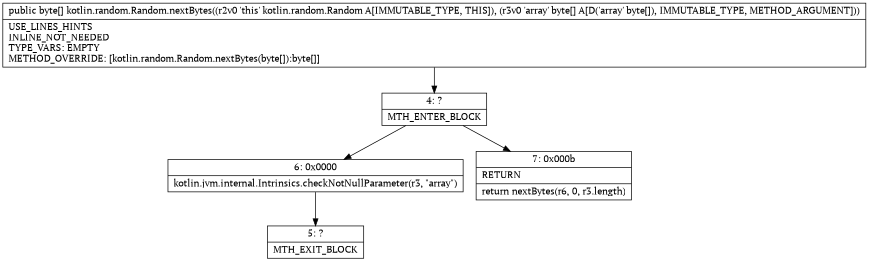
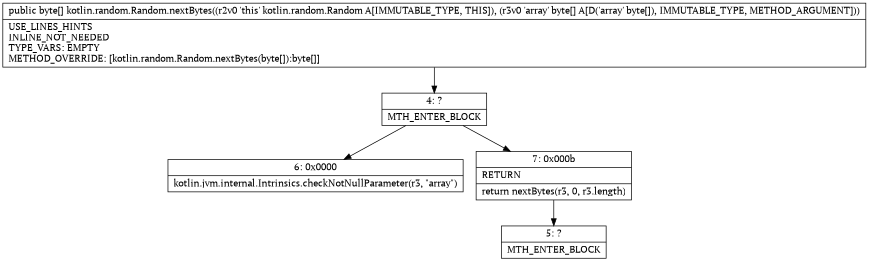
node "7: 0x000b": text "return nextBytes(r6, 0, r3.length)" -> "return nextBytes(r3, 0, r3.length)"
edge "6: 0x0000" -> "5: ?": now "7: 0x000b" -> "5: ?"
node "5: ?": text "MTH_EXIT_BLOCK" -> "MTH_ENTER_BLOCK"
